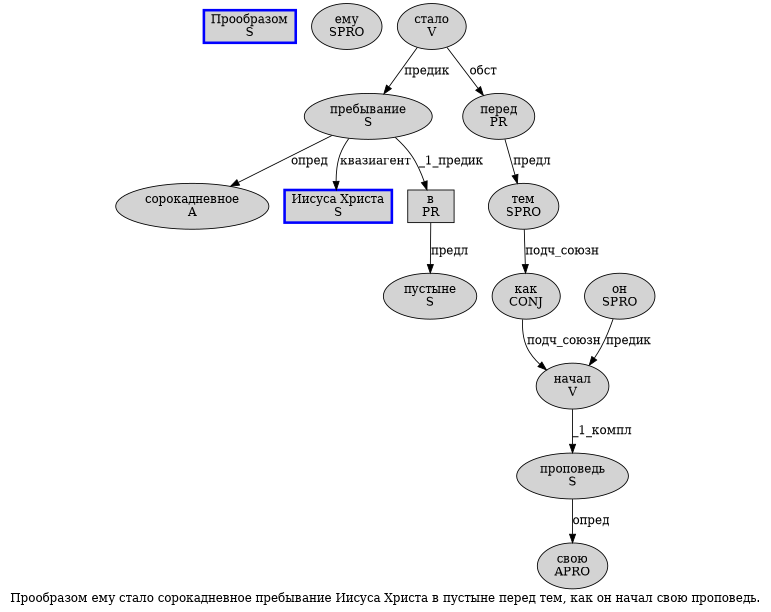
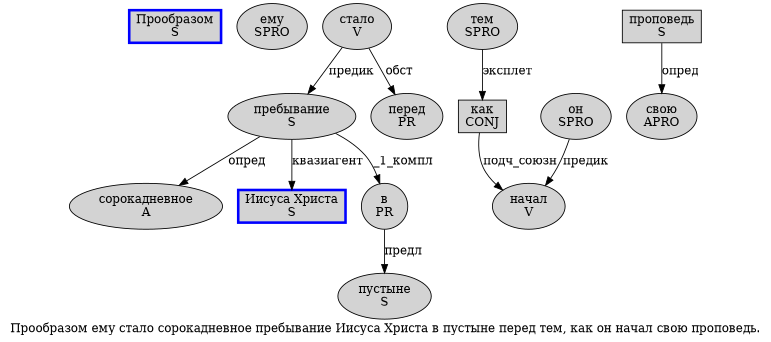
edge "перед PR" -> "тем SPRO": removed, label "предл"
edge "пребывание S" -> "в PR": label "_1_предик" -> "_1_компл"
node "в PR": shape box -> ellipse
edge "тем SPRO" -> "как CONJ": label "подч_союзн" -> "эксплет"
node "как CONJ": shape ellipse -> box
edge "начал V" -> "проповедь S": removed, label "_1_компл"
node "проповедь S": shape ellipse -> box
